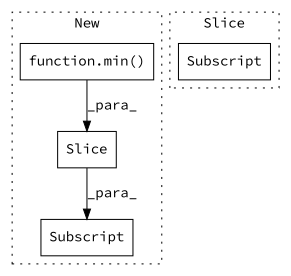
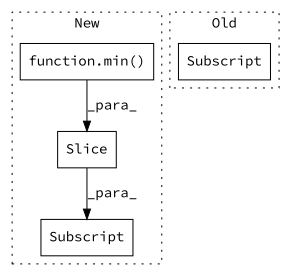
cluster "Slice": label "Slice" -> "Old"
